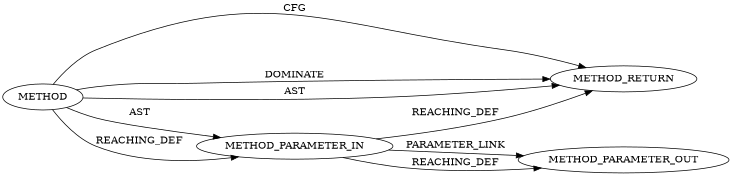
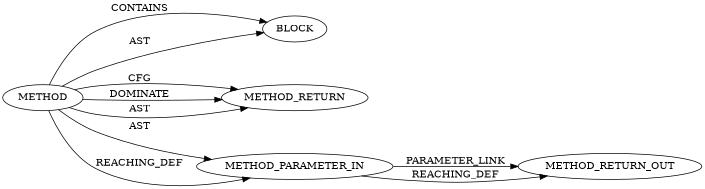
node "BLOCK": added
edge "METHOD_PARAMETER_IN" -> "METHOD_RETURN": removed, label "REACHING_DEF"
node "METHOD_PARAMETER_OUT": label "METHOD_PARAMETER_OUT" -> "METHOD_RETURN_OUT"
